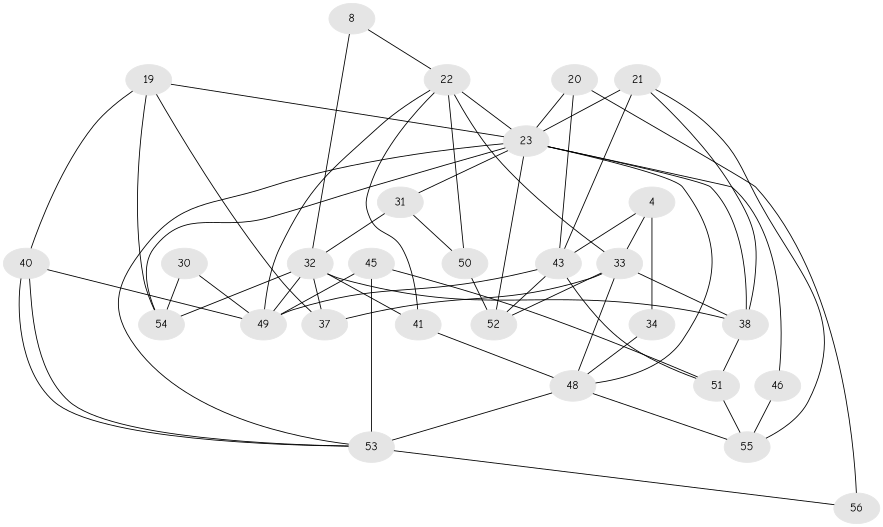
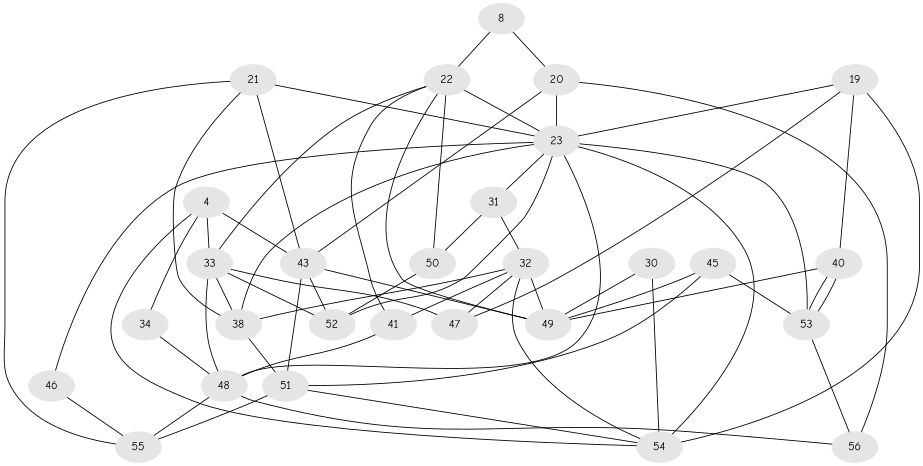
edge "8" -- "32": now "8" -- "20"
node "37": label "37" -> "47"
edge "48" -- "53": now "48" -- "56"
edge "51" -- "54": added
edge "4" -- "54": added
